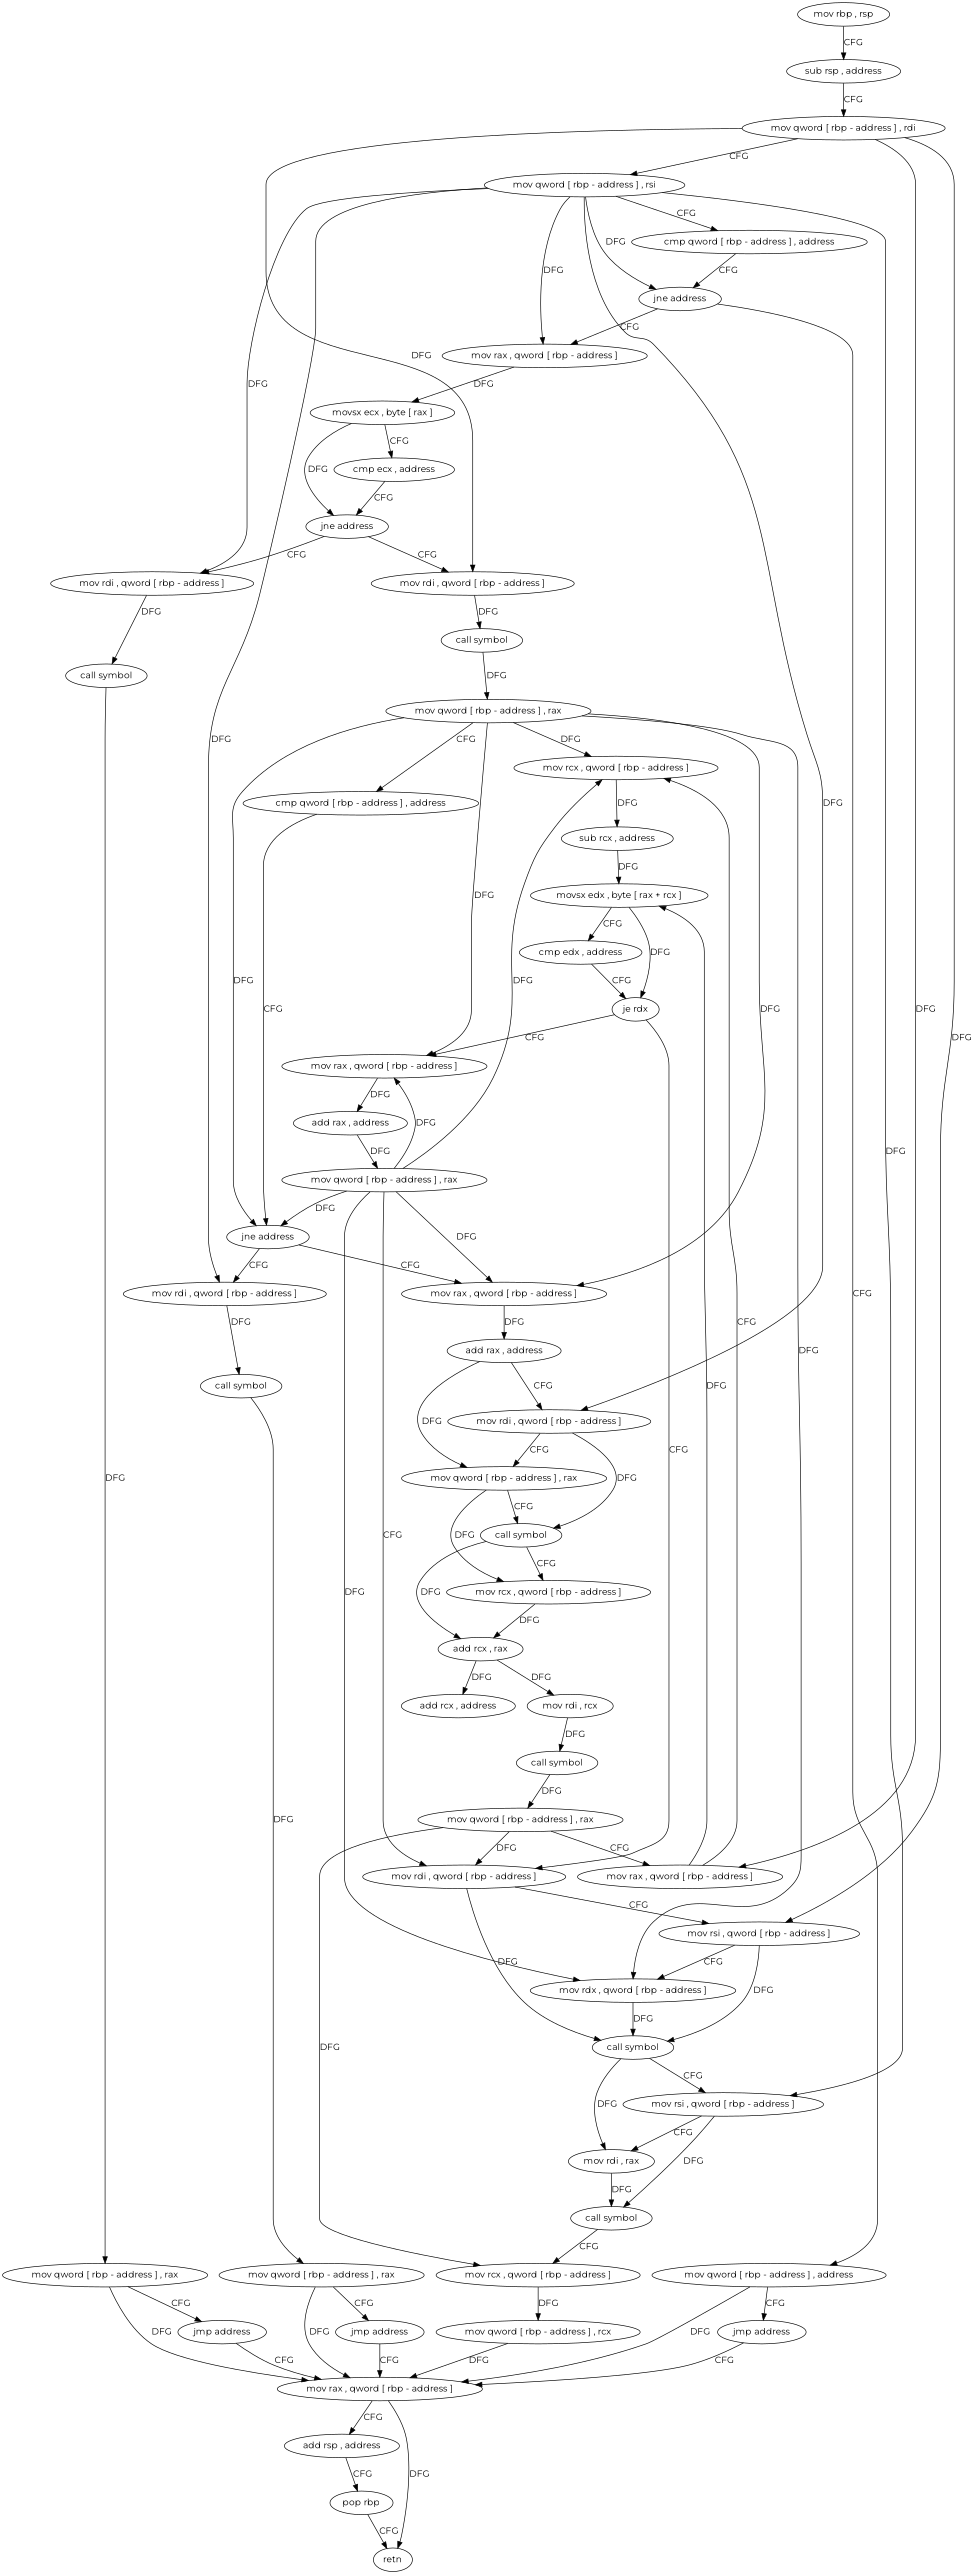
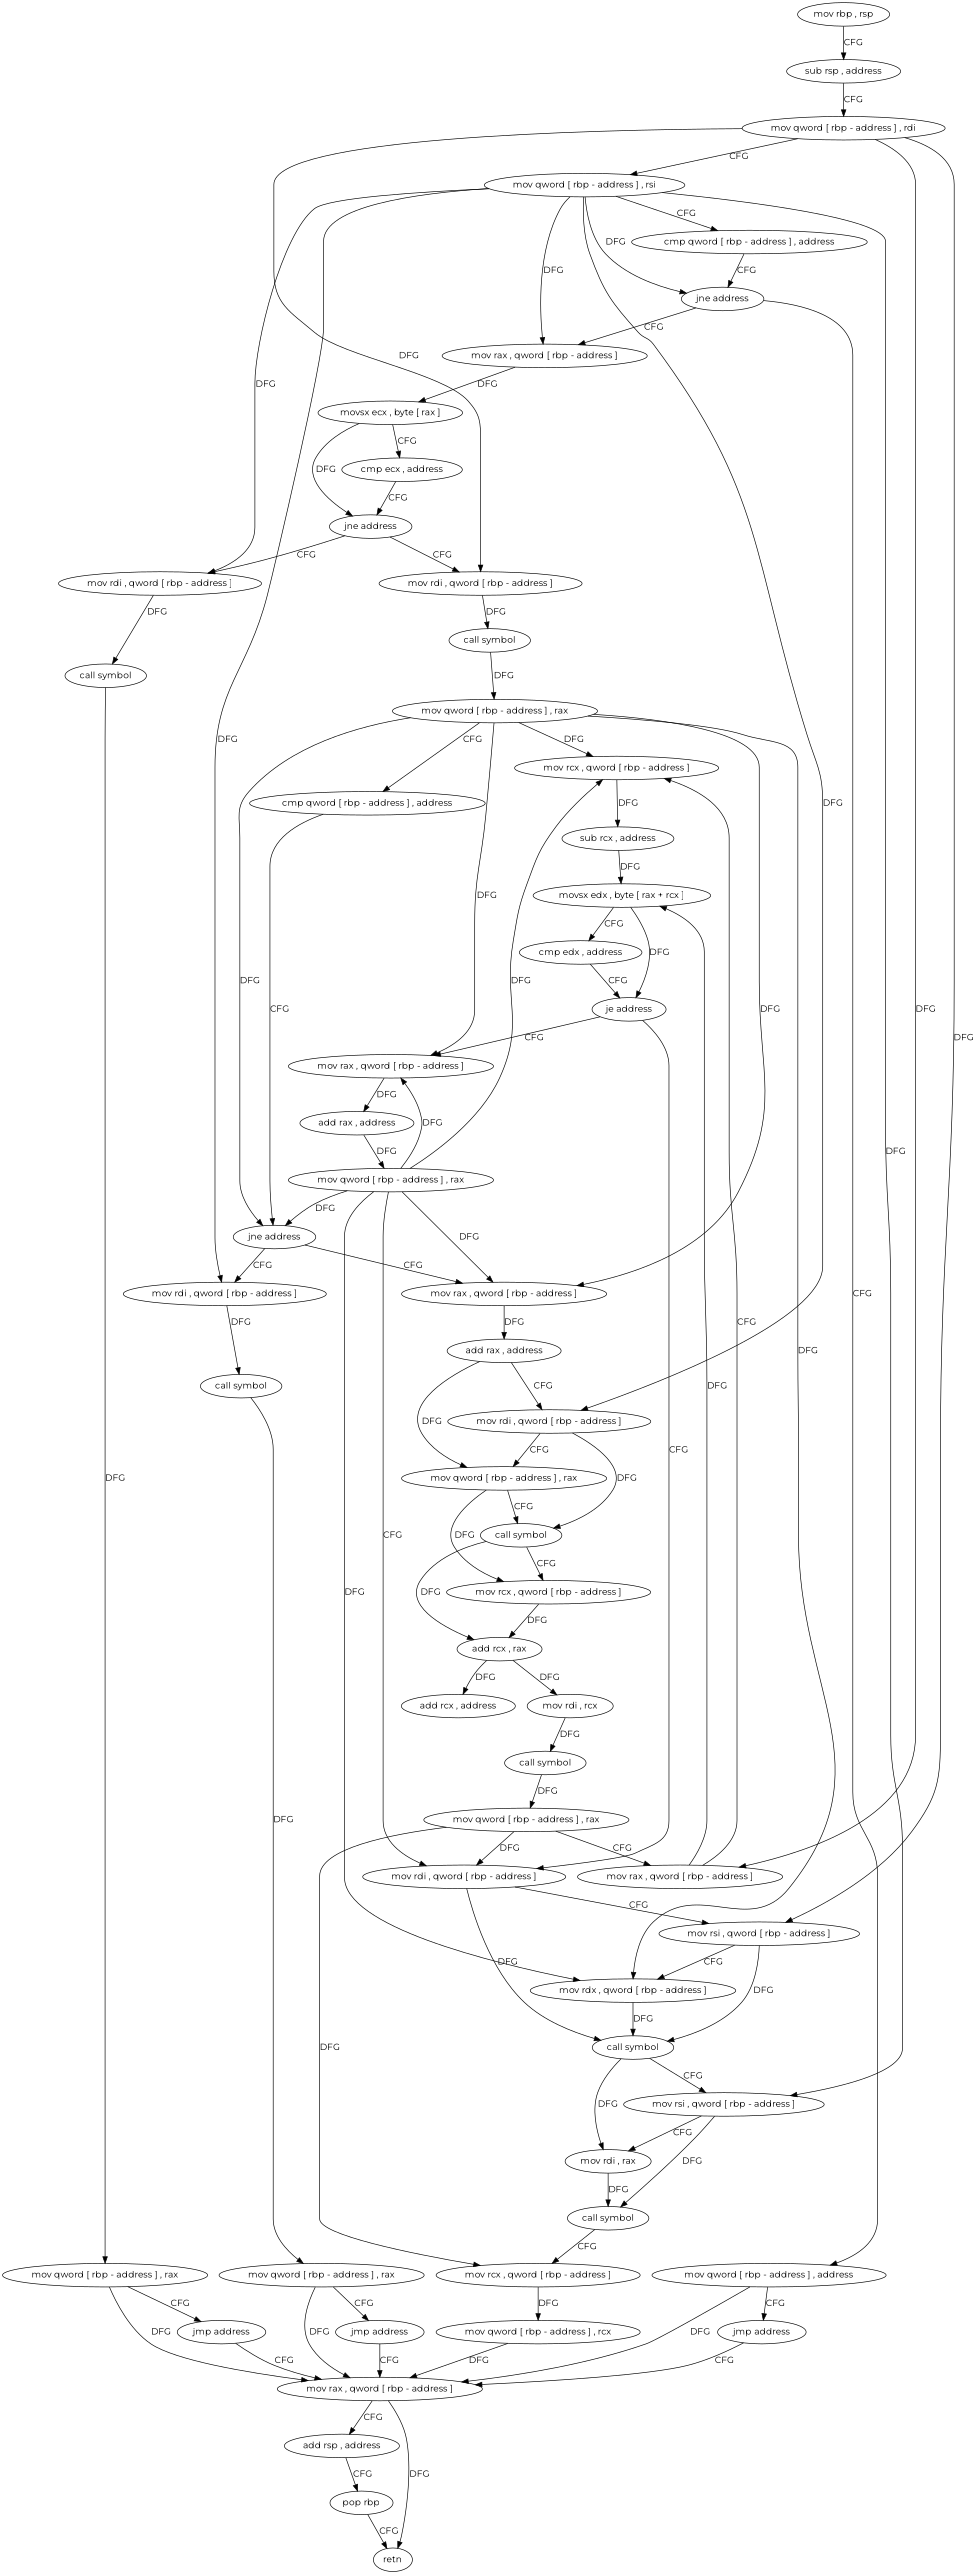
node "je rdx": label "je rdx" -> "je address"
